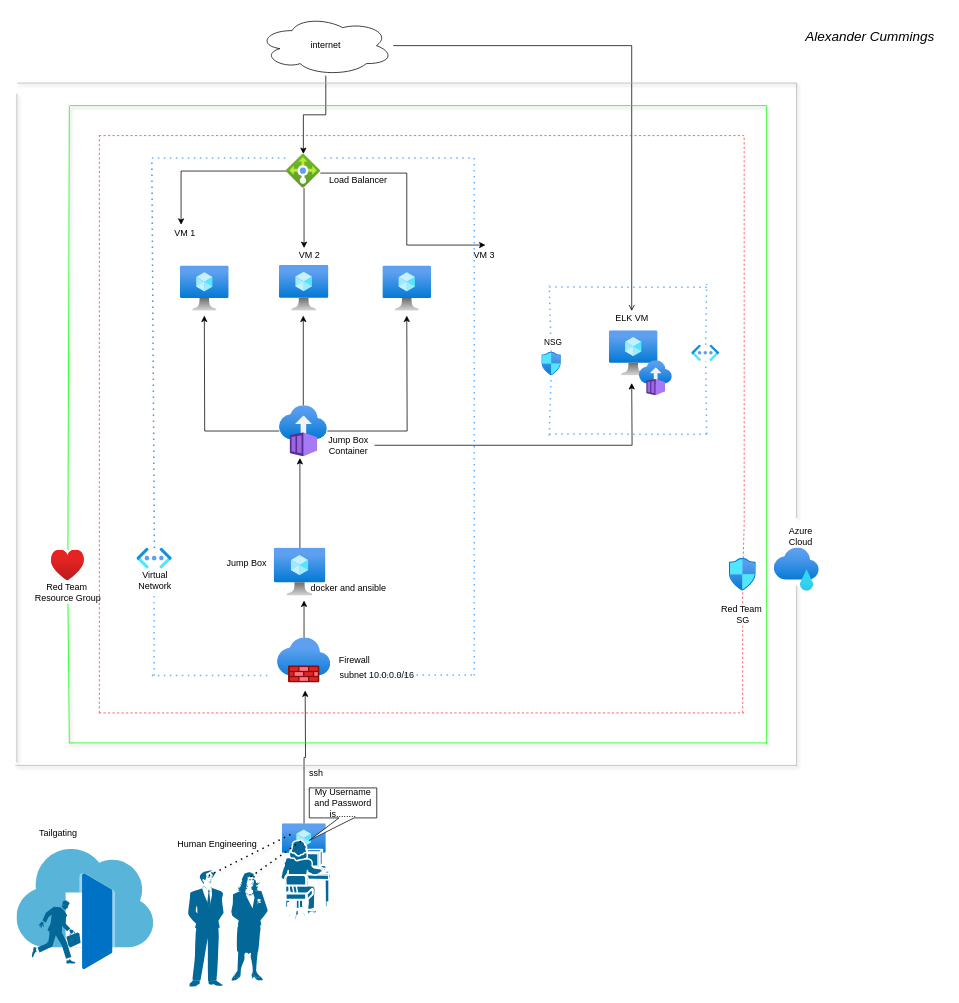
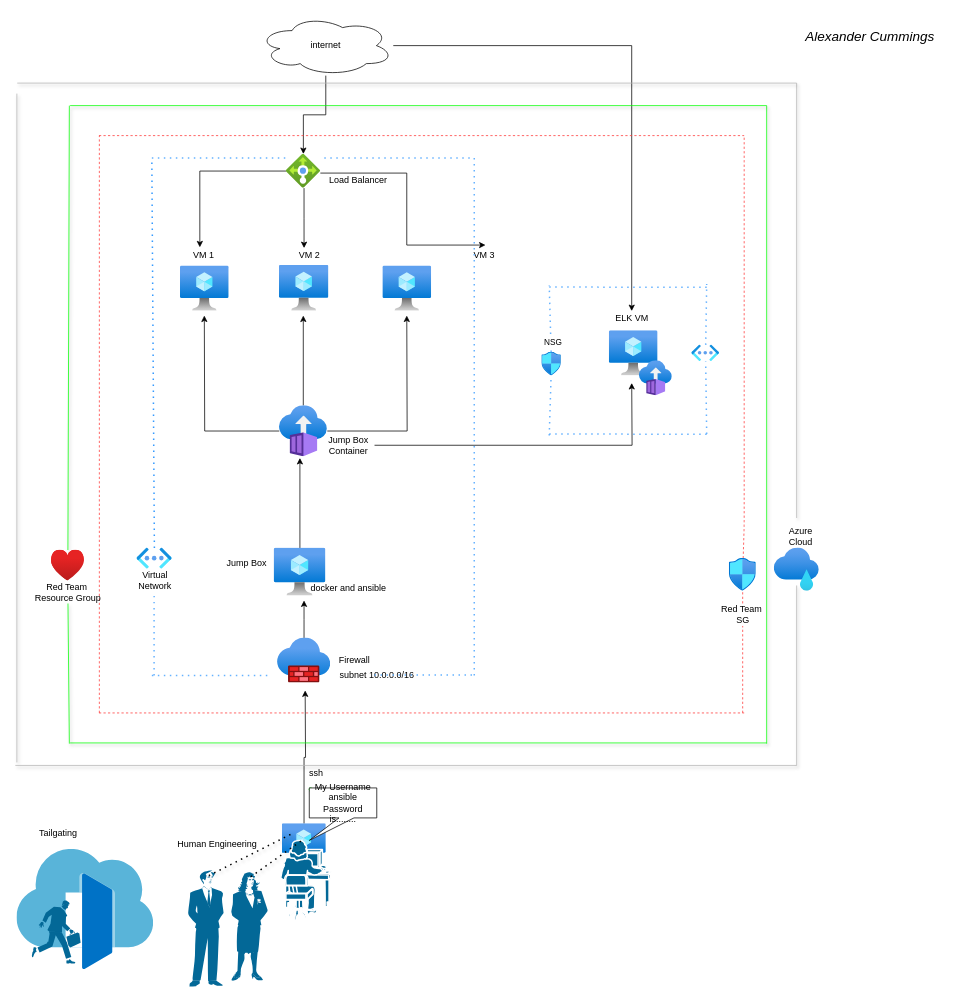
node "VM 1": moved (185, 233) -> (203, 255)
edge "internet" -> "ELK VM": arrowhead open -> classic
node "My Username and Password is........": label "My Username and Password is........" -> "My Username ansible Password is........"
